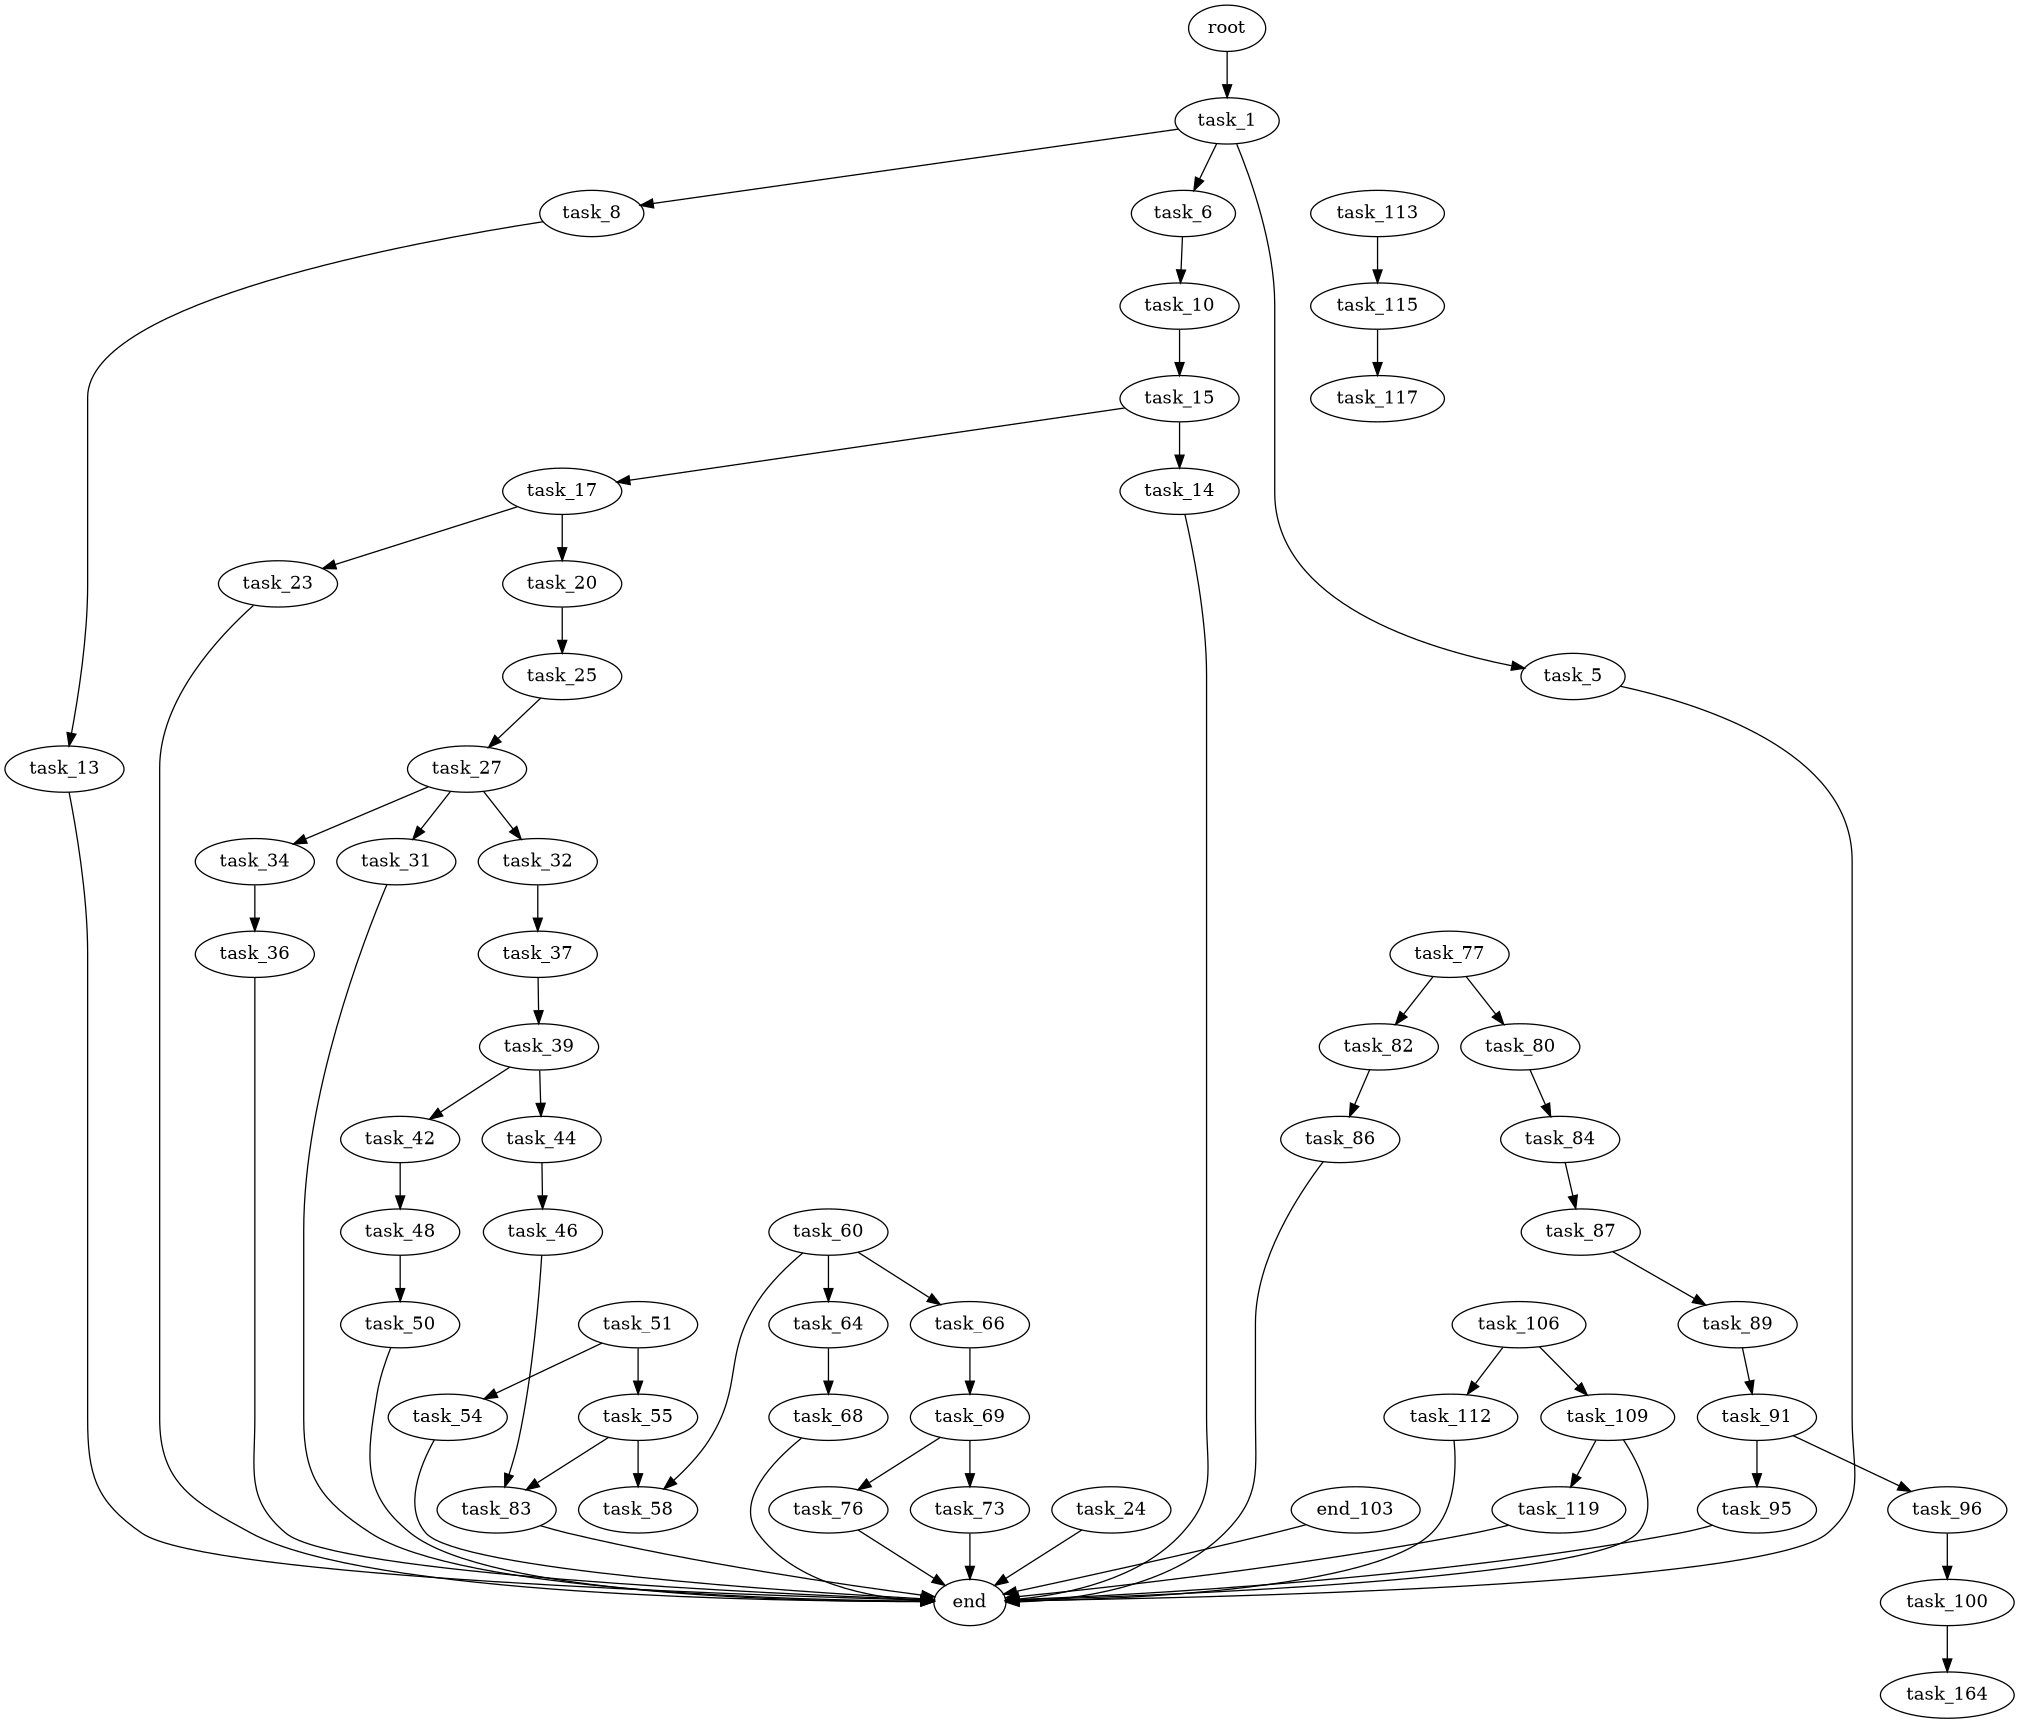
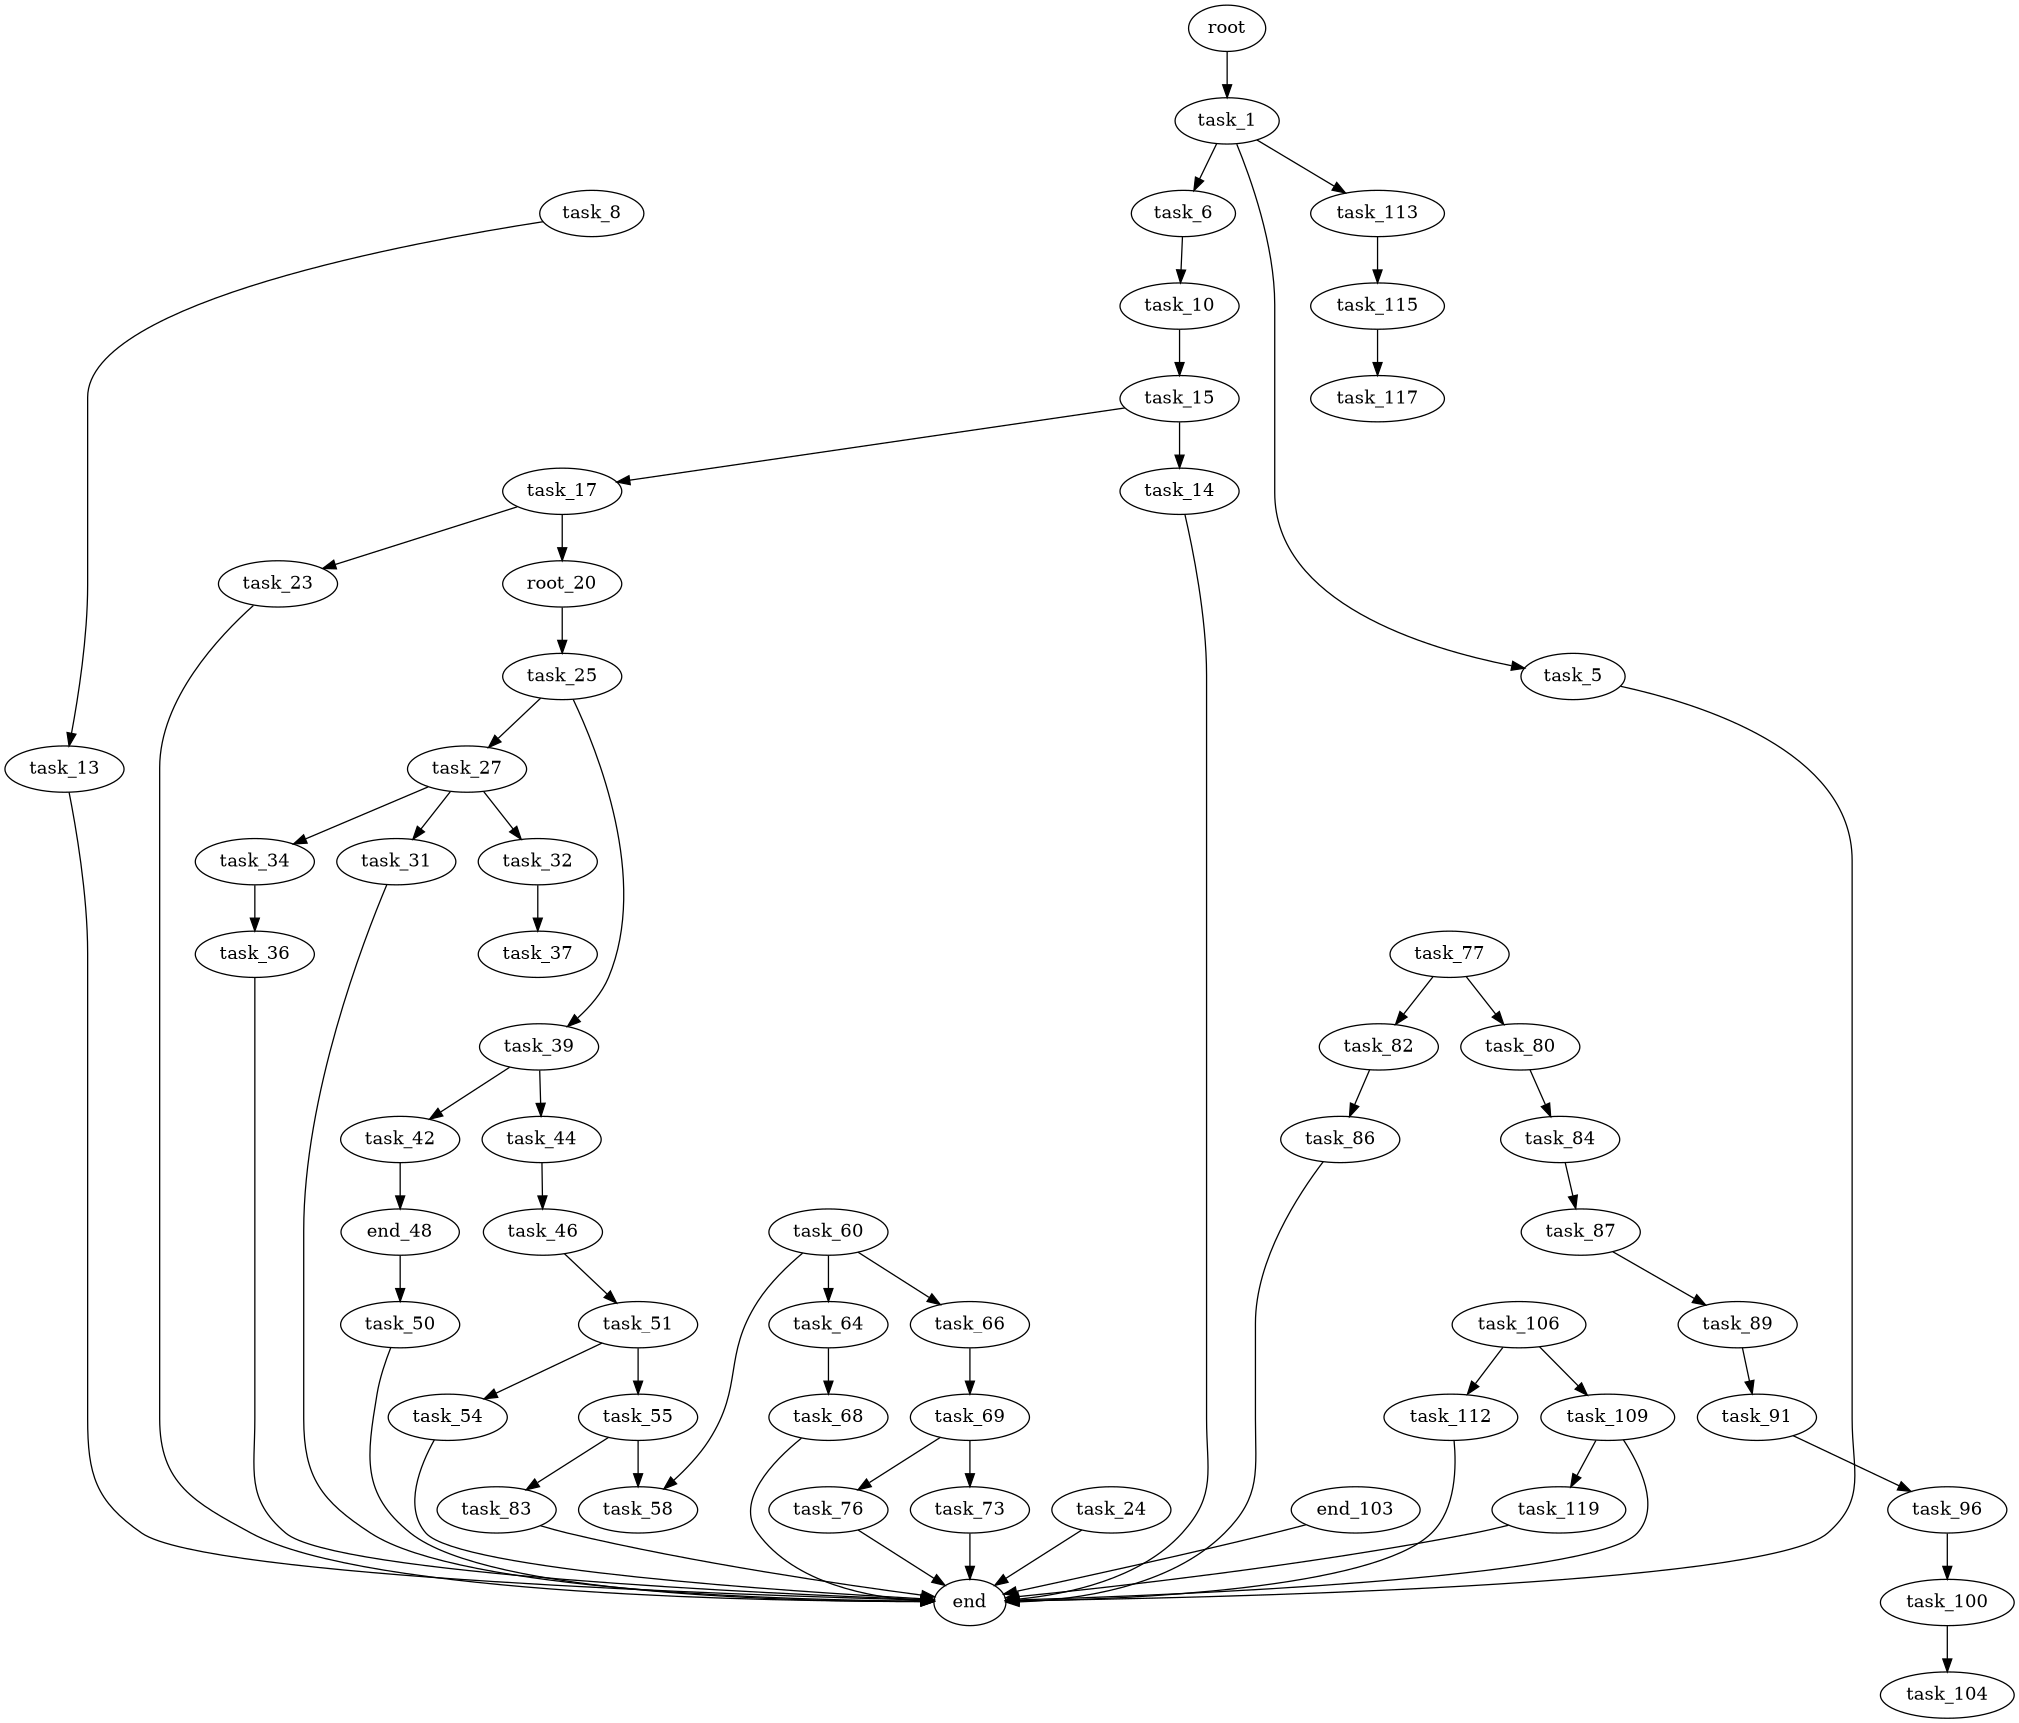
edge "task_1" -> "task_8": now "task_1" -> "task_113"
node "task_20": label "task_20" -> "root_20"
edge "task_37" -> "task_39": now "task_25" -> "task_39"
node "task_48": label "task_48" -> "end_48"
edge "task_46" -> "task_83": now "task_46" -> "task_51"
node "task_95": removed
node "task_164": label "task_164" -> "task_104"
